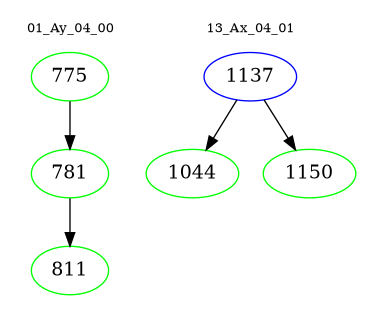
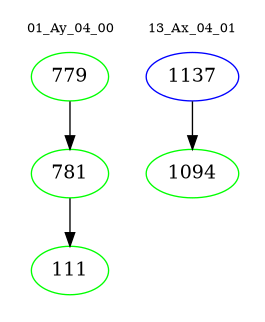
node "775": label "775" -> "779"
node "1044": label "1044" -> "1094"
node "1150": removed
node "811": label "811" -> "111"
